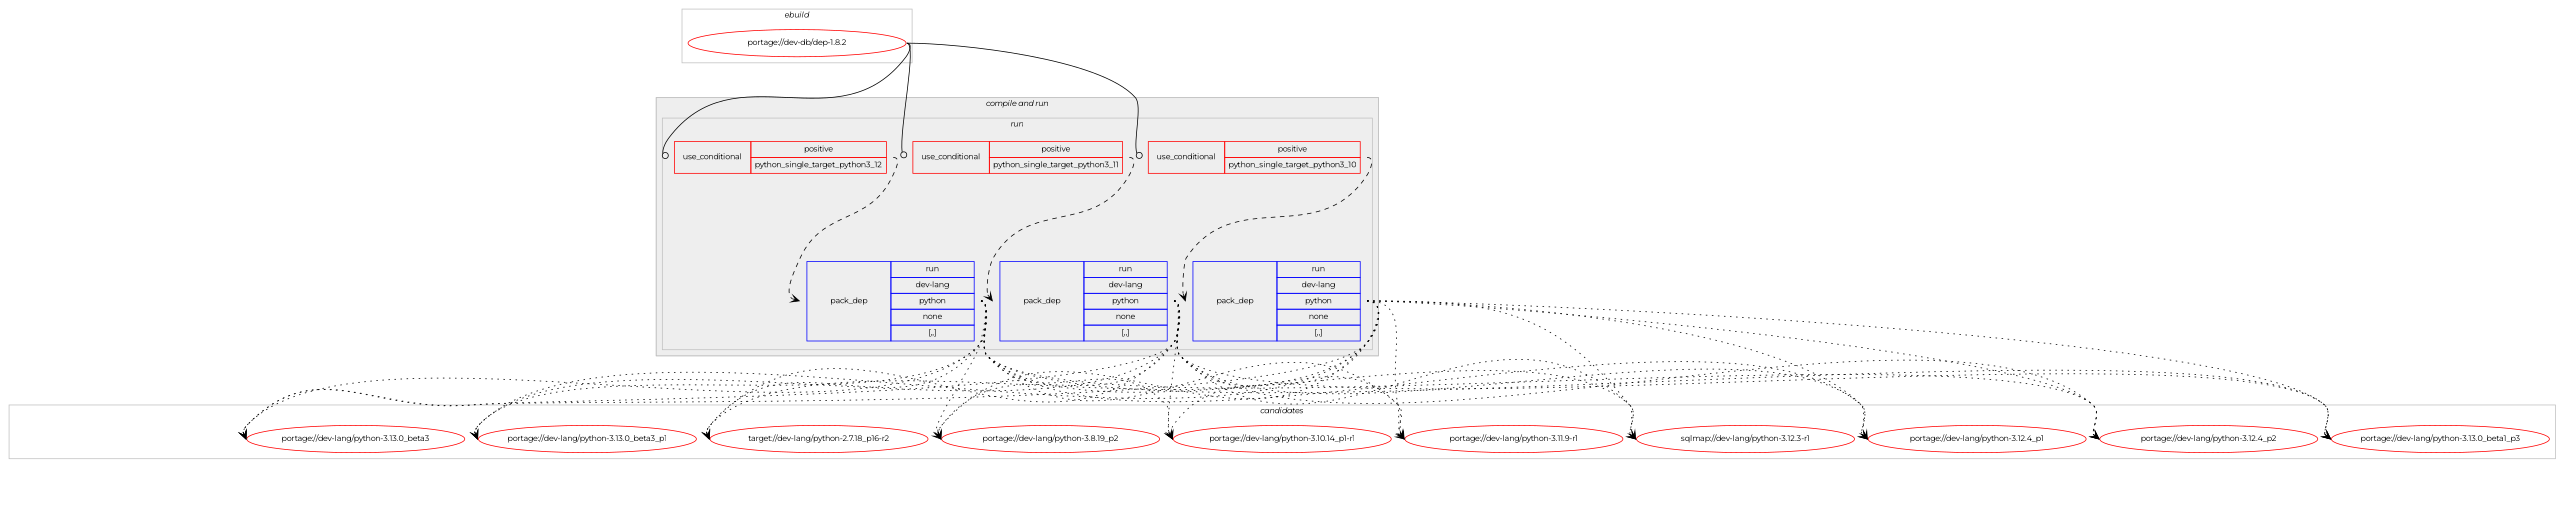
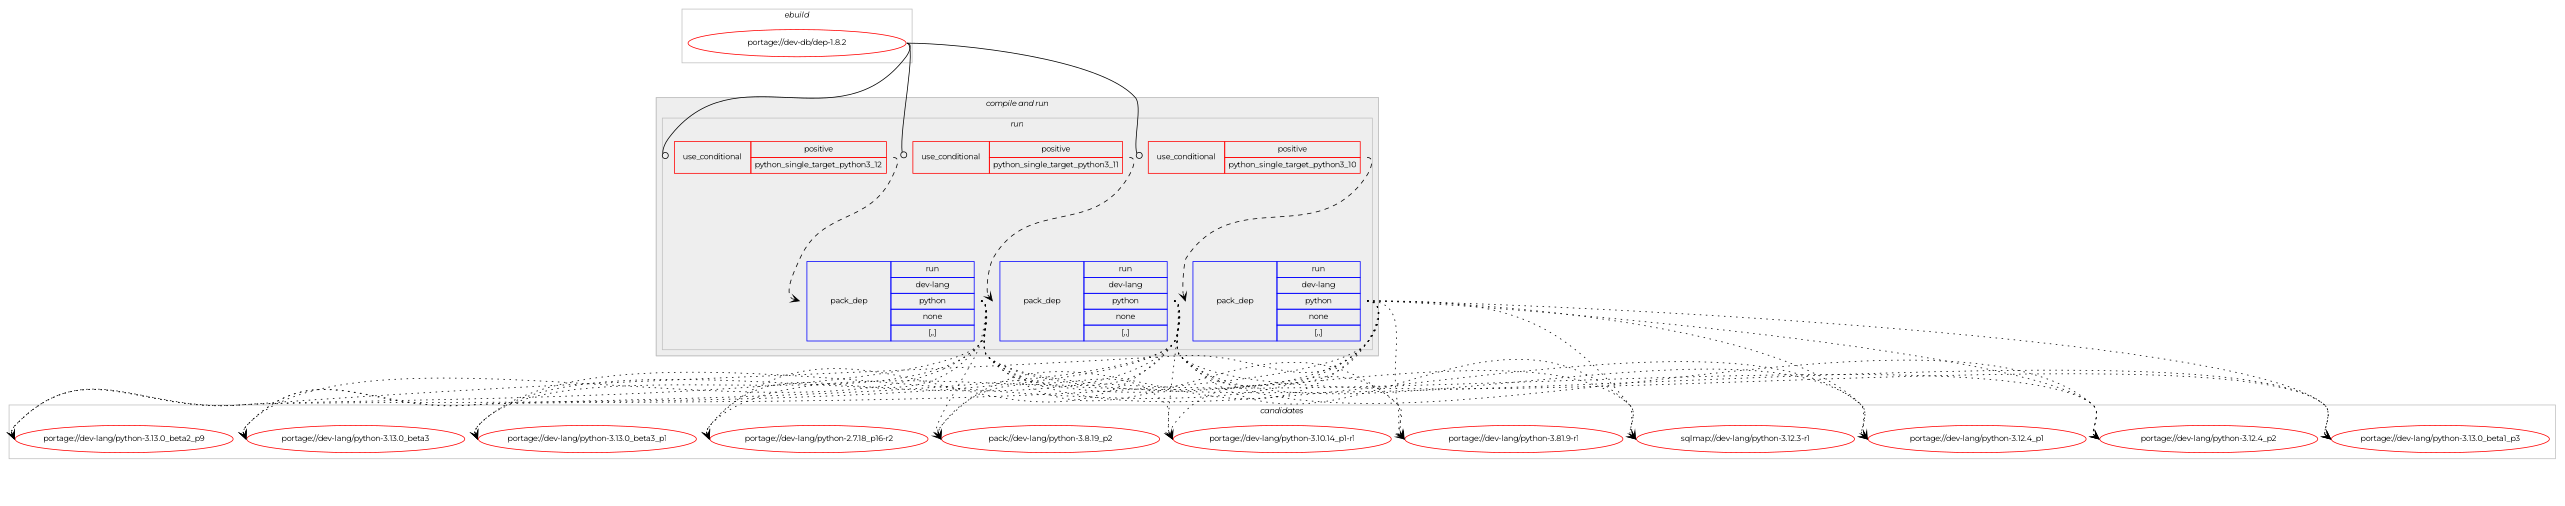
node "portage://dev-lang/python-3.13.0_beta2_p9": added
node "target://dev-lang/python-2.7.18_p16-r2": label "target://dev-lang/python-2.7.18_p16-r2" -> "portage://dev-lang/python-2.7.18_p16-r2"
node "portage://dev-lang/python-3.8.19_p2": label "portage://dev-lang/python-3.8.19_p2" -> "pack://dev-lang/python-3.8.19_p2"
node "portage://dev-lang/python-3.11.9-r1": label "portage://dev-lang/python-3.11.9-r1" -> "portage://dev-lang/python-3.81.9-r1"
